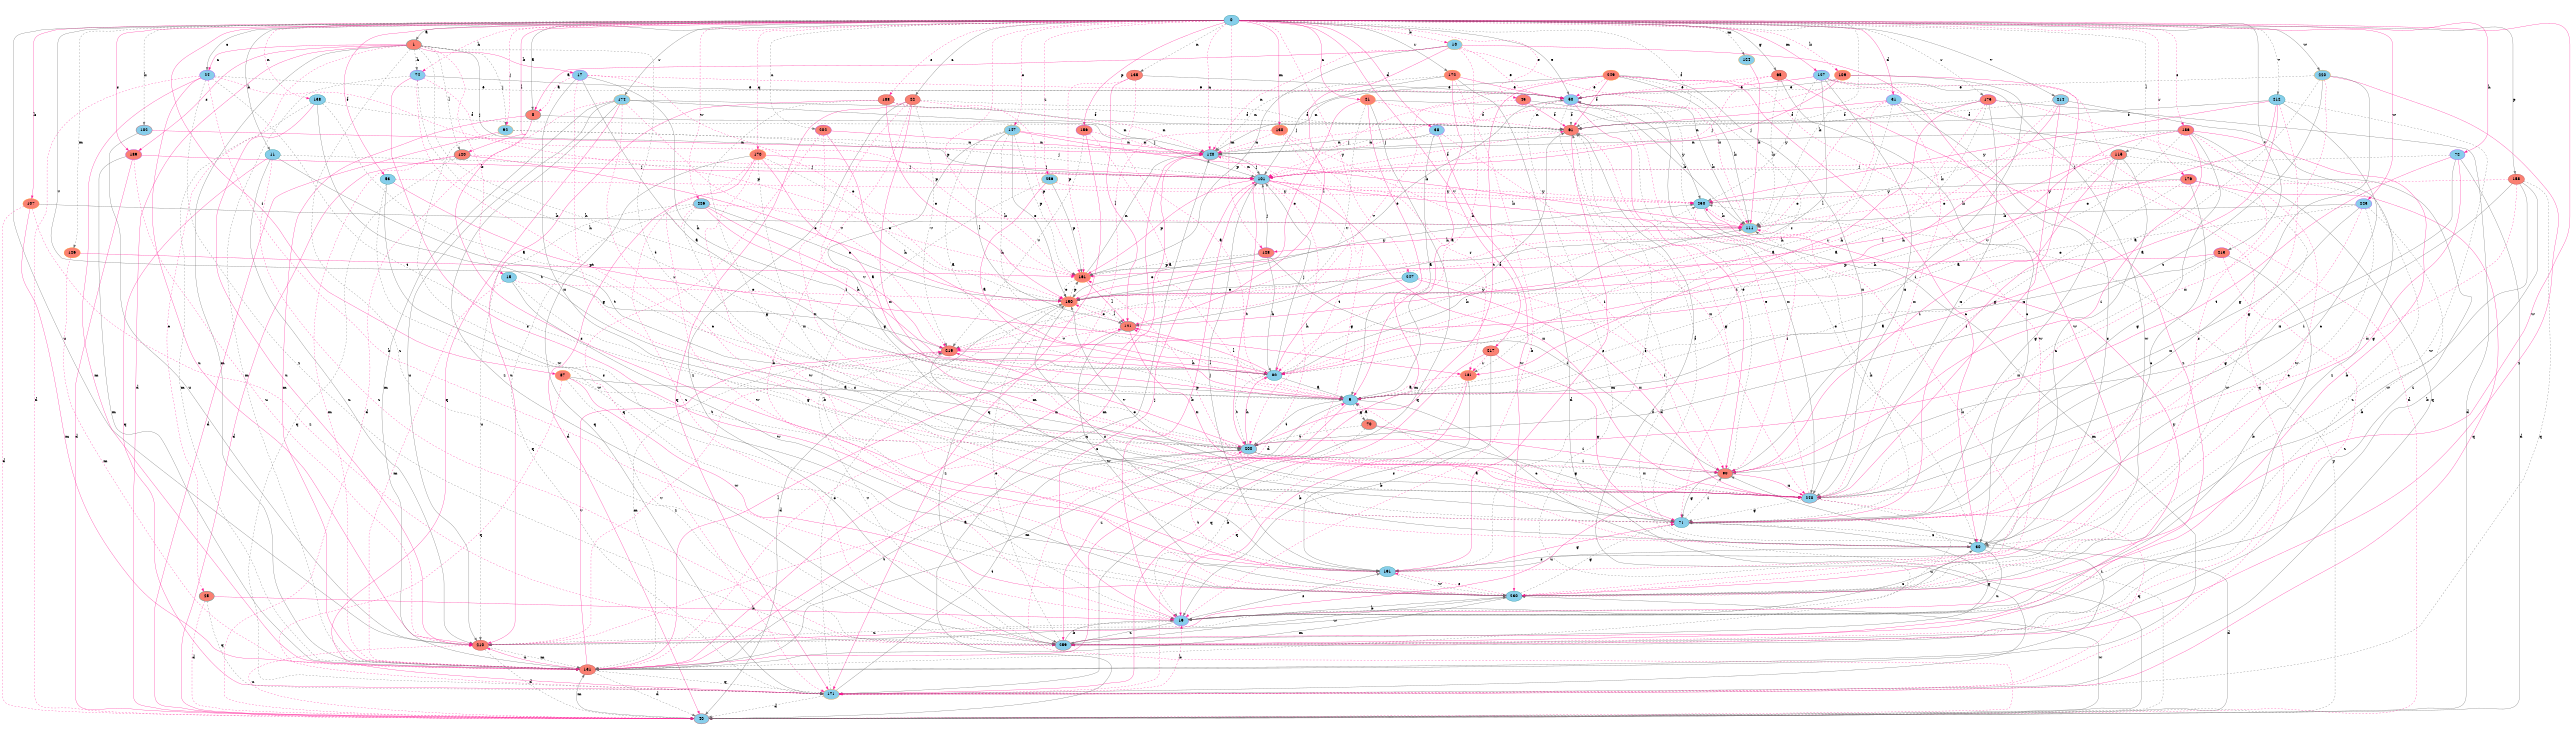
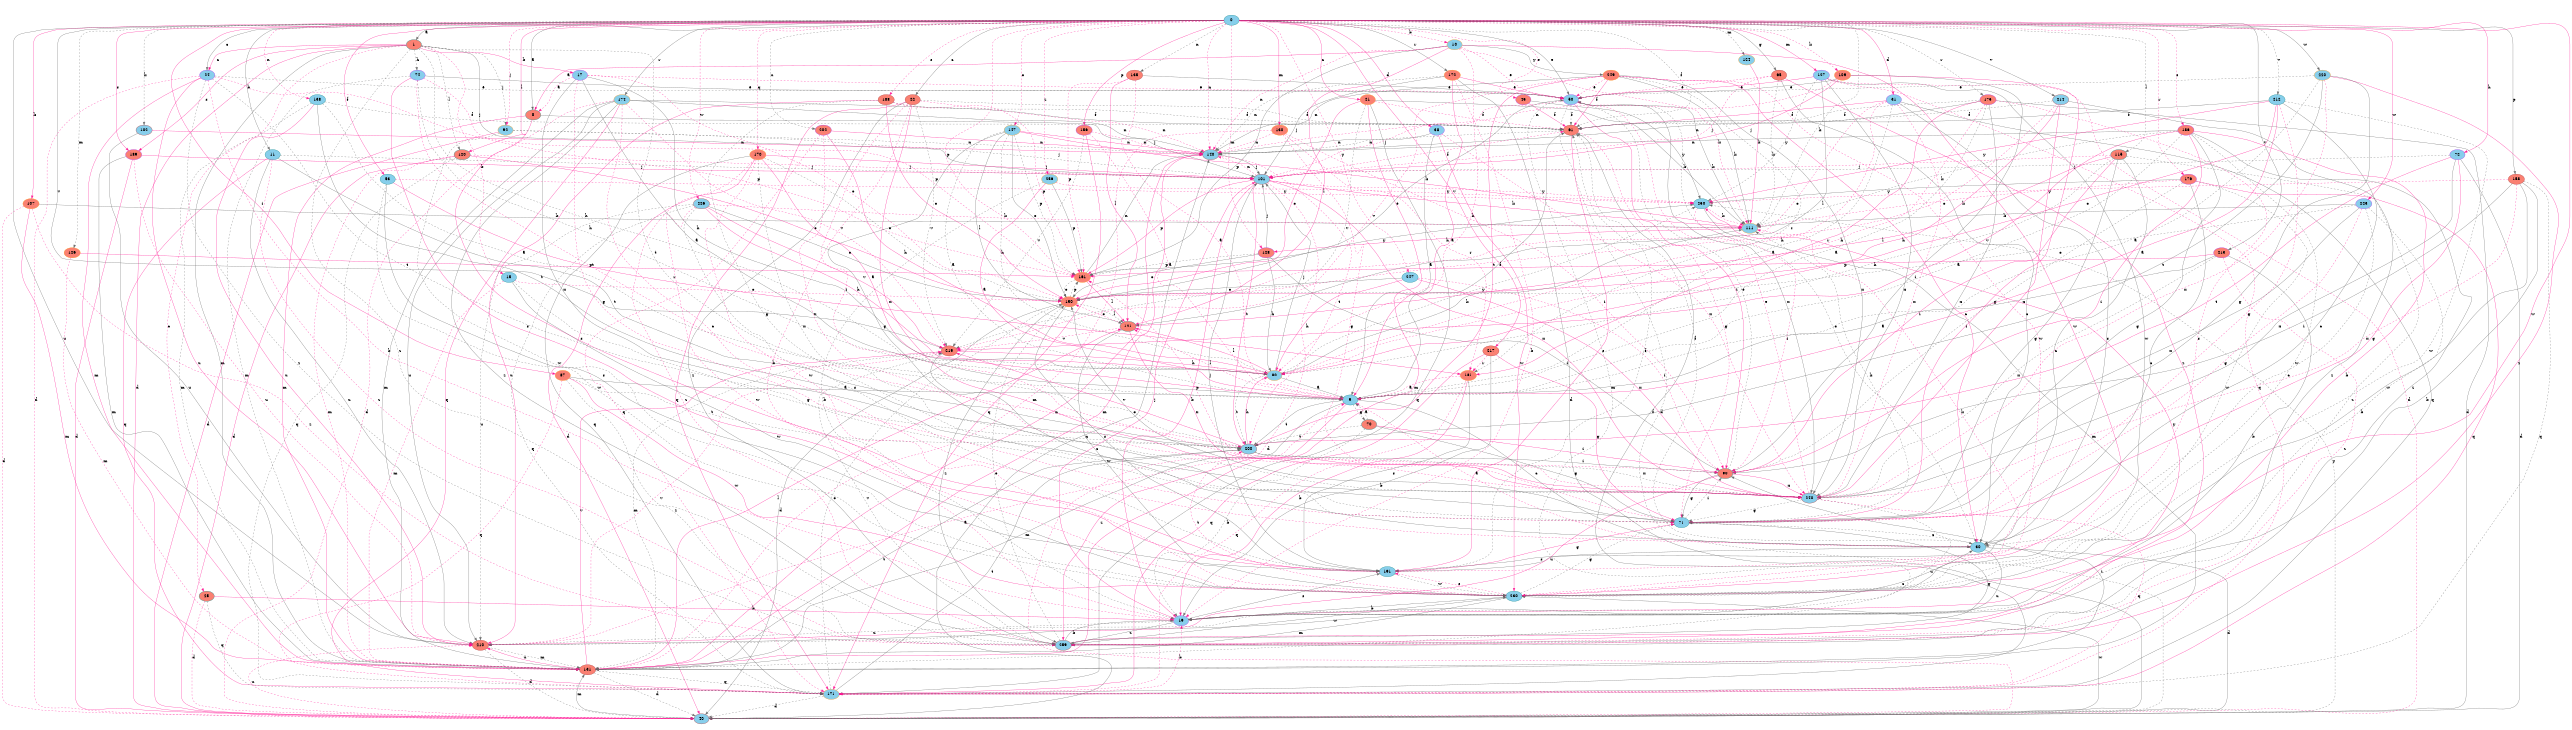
edge "0" -> "74": removed, label "h"
edge "10" -> "249": added, label "y"
edge "45" -> "101": removed, label "j"
node "80": color teal -> darkorange
edge "186" -> "230": color deeppink -> gray40
